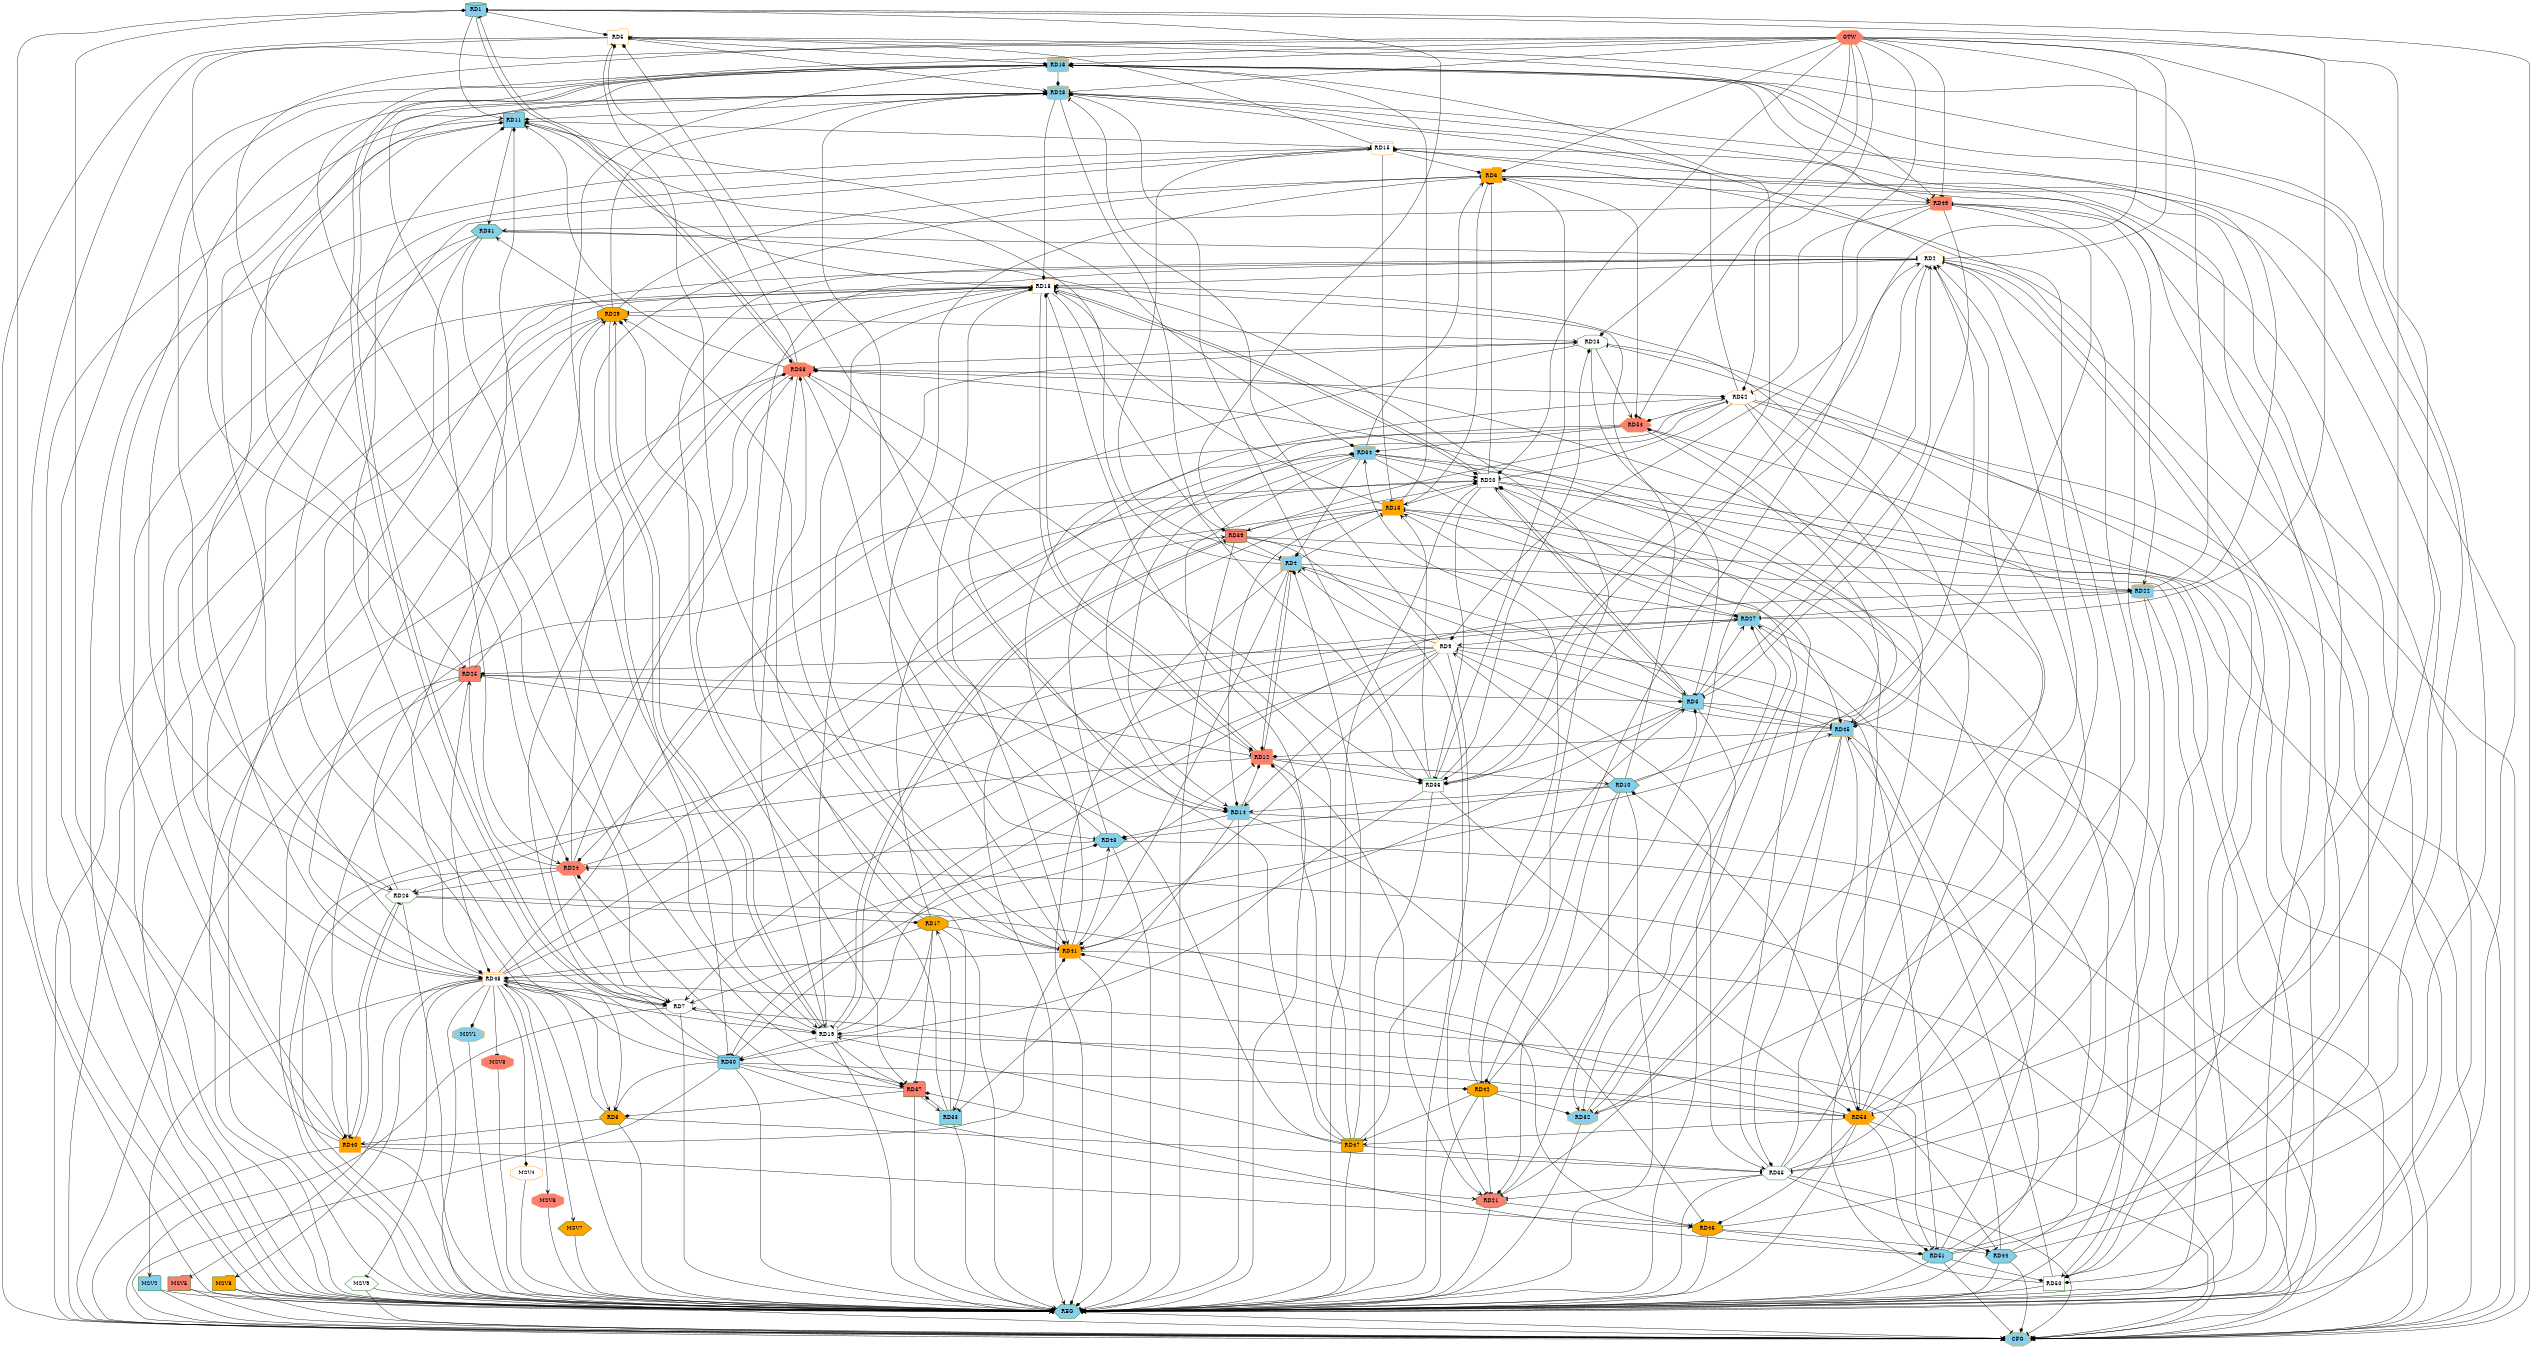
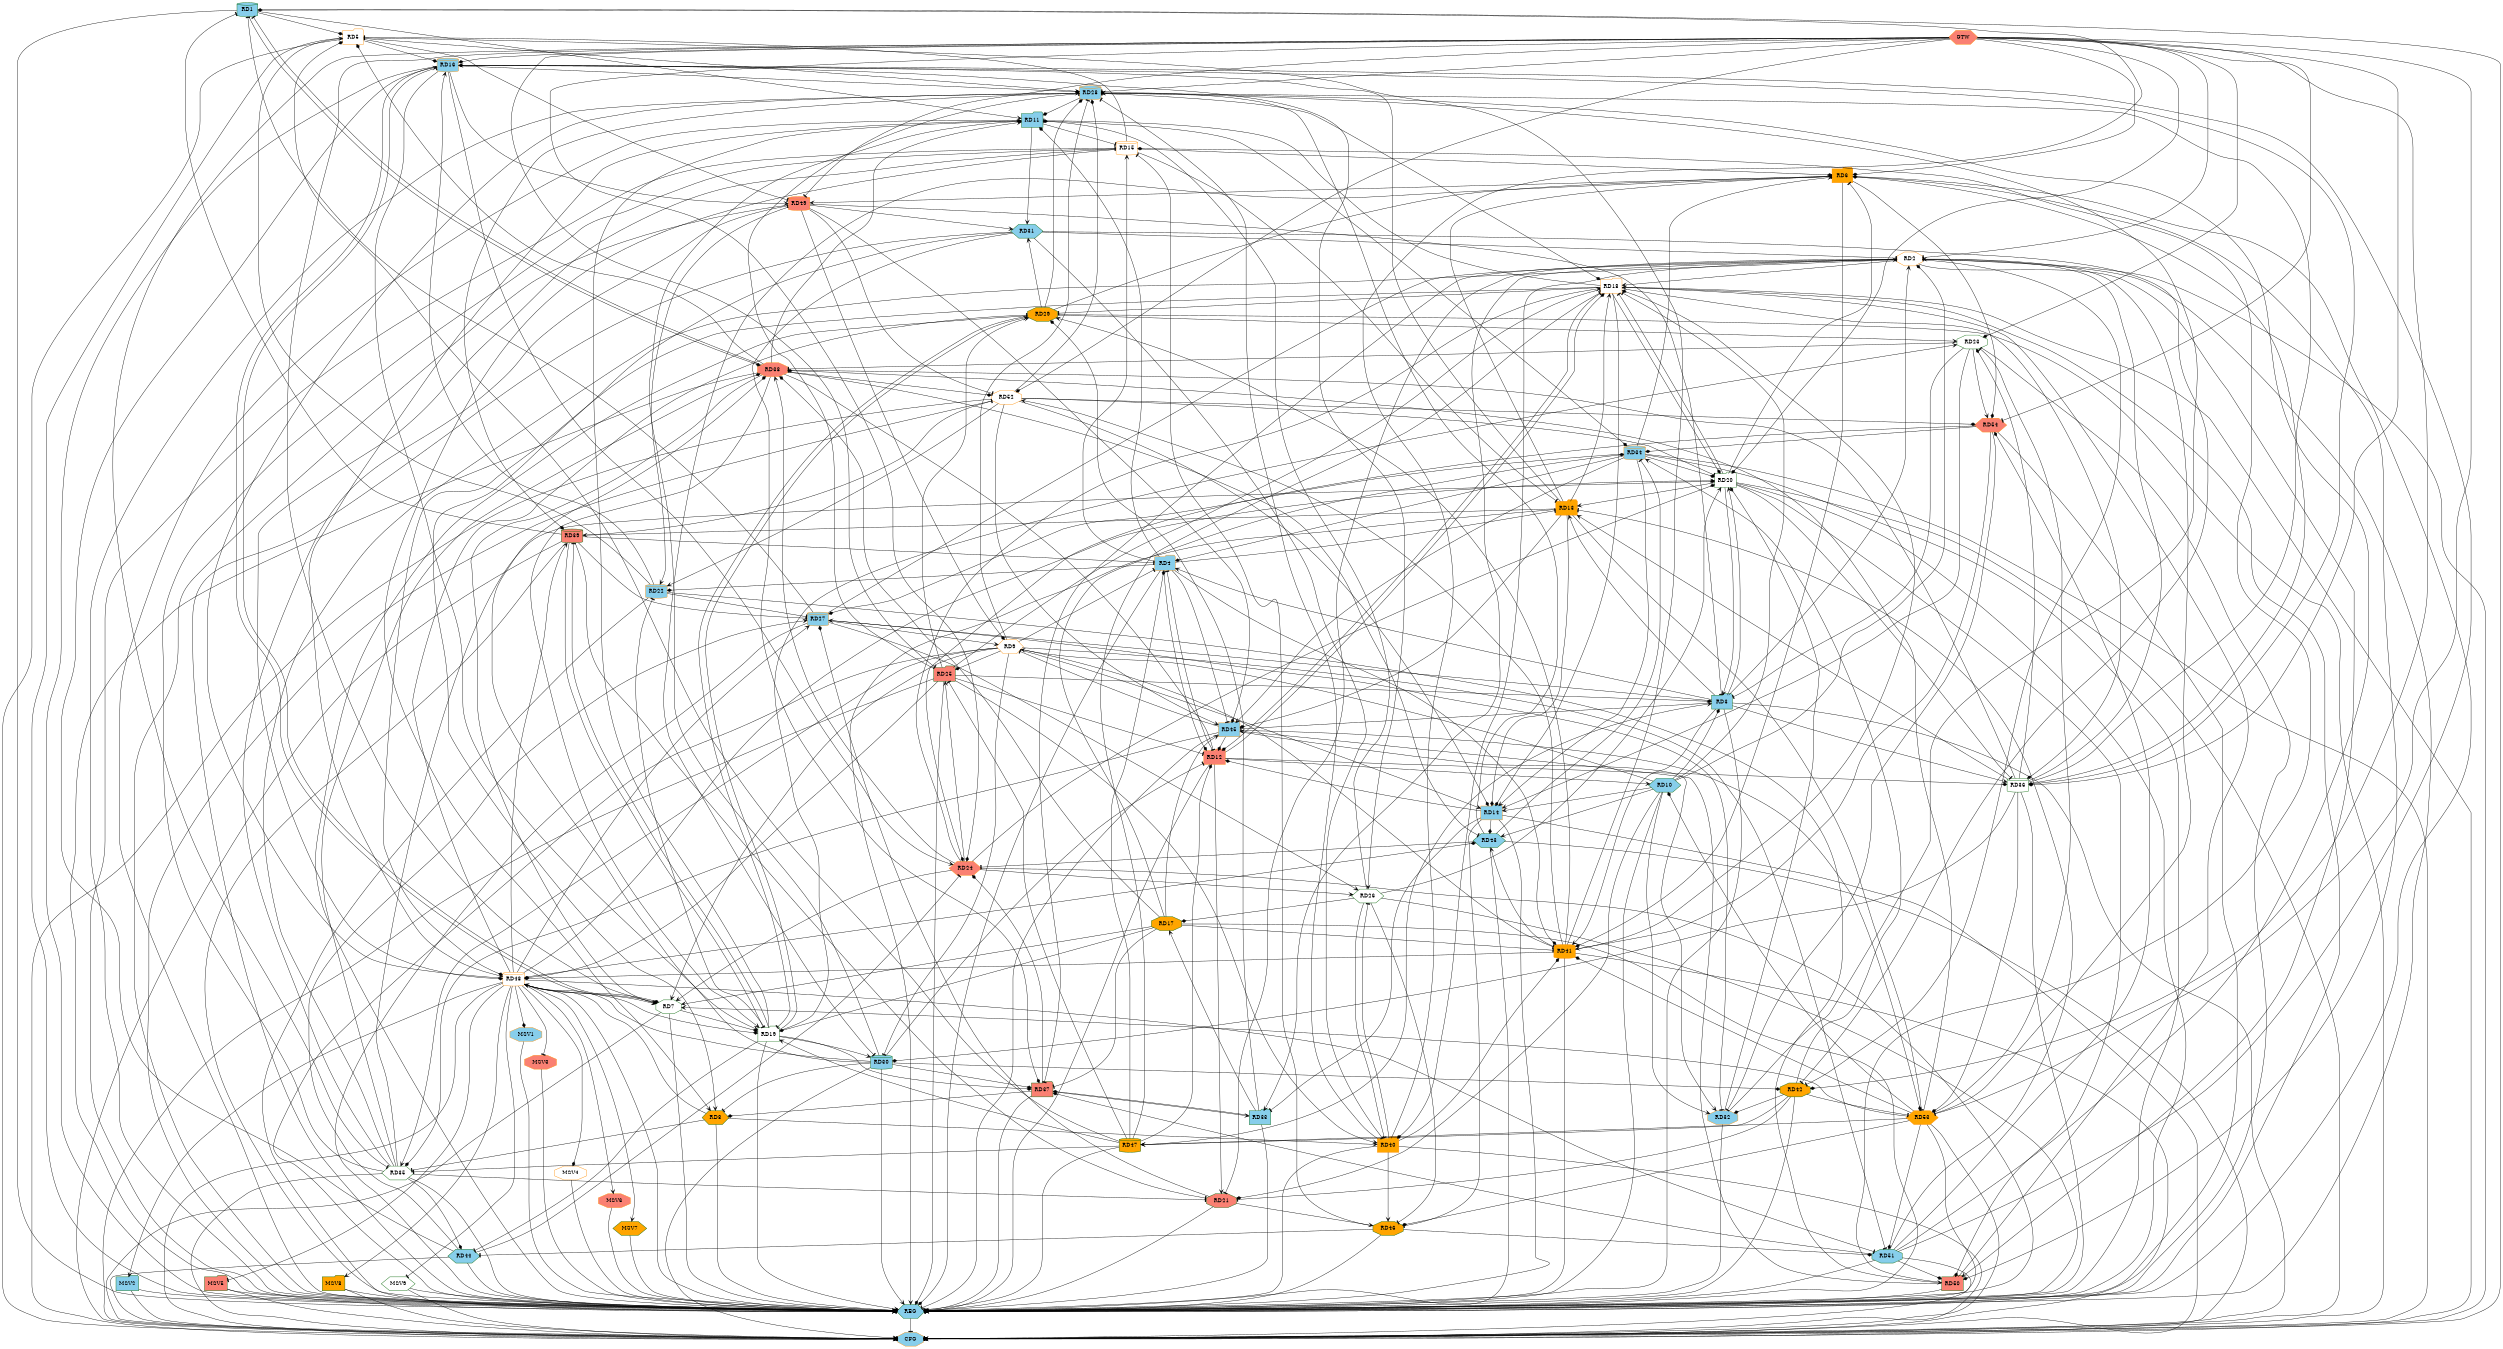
edge "RD30" -> "RD21": removed
node "RD50": fillcolor white -> salmon
